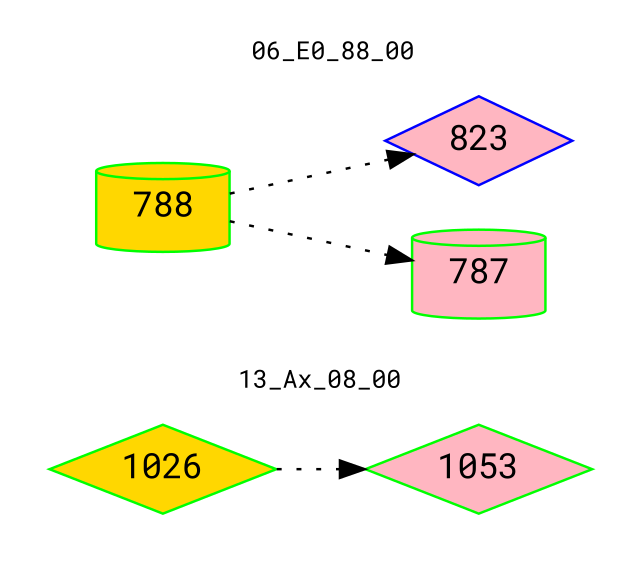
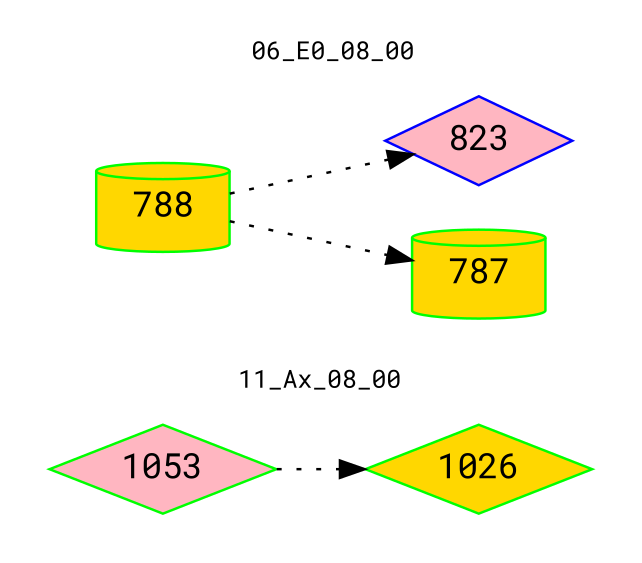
cluster "06_E0_88_00": label "06_E0_88_00" -> "06_E0_08_00"
node "787": fillcolor lightpink -> gold
cluster "13_Ax_08_00": label "13_Ax_08_00" -> "11_Ax_08_00"
edge "1026" -> "1053": reversed
